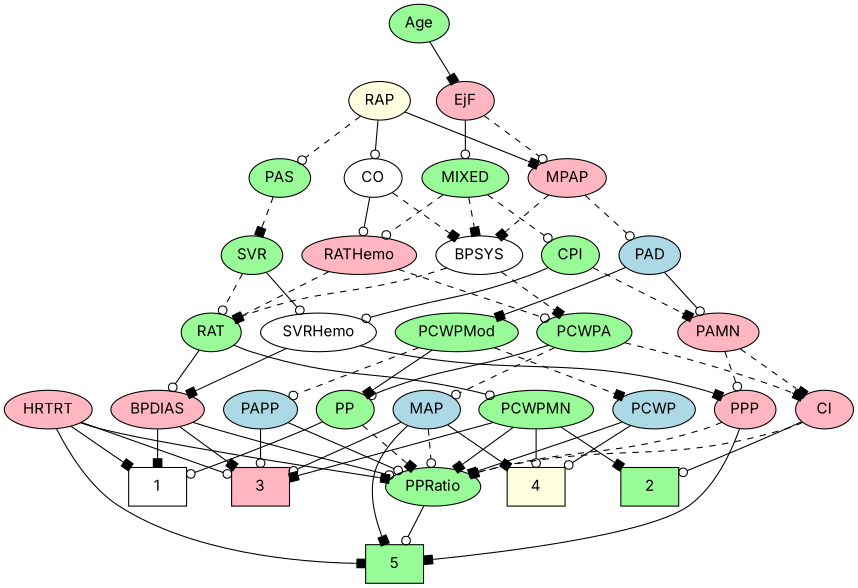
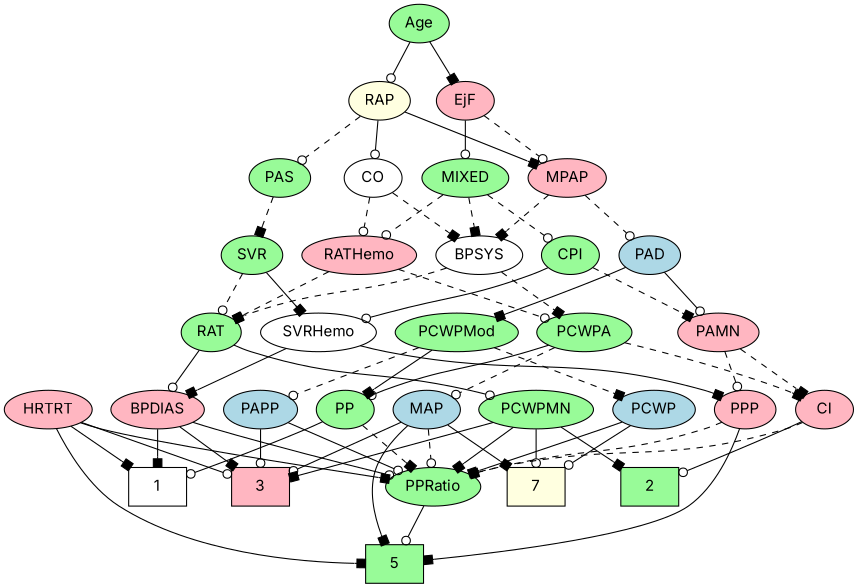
edge "Age" -> "RAP": added
edge "CO" -> "RATHemo": style solid -> dashed
edge "SVR" -> "SVRHemo": arrowhead odot -> box
node "4": label "4" -> "7"
